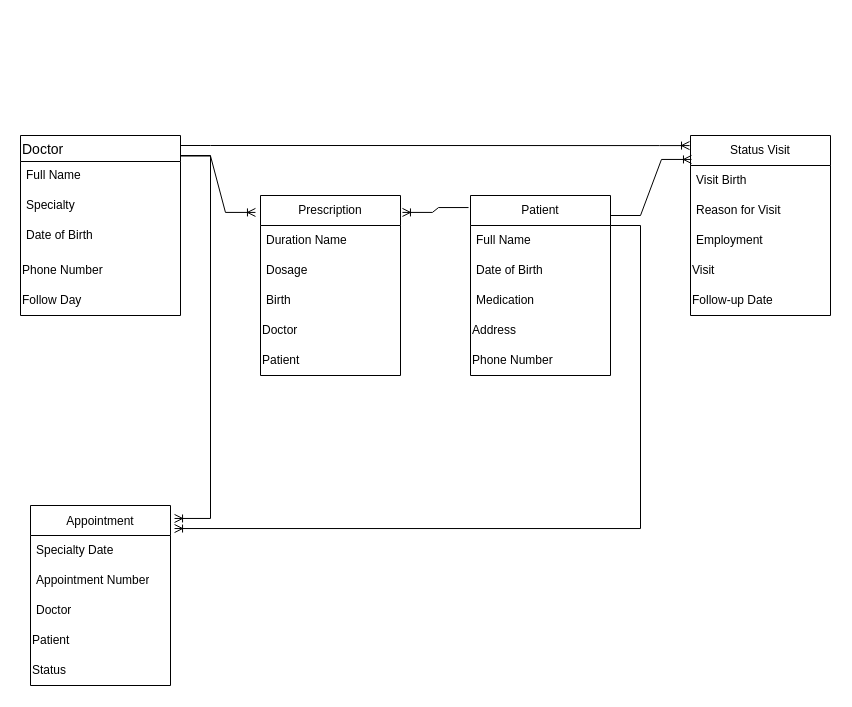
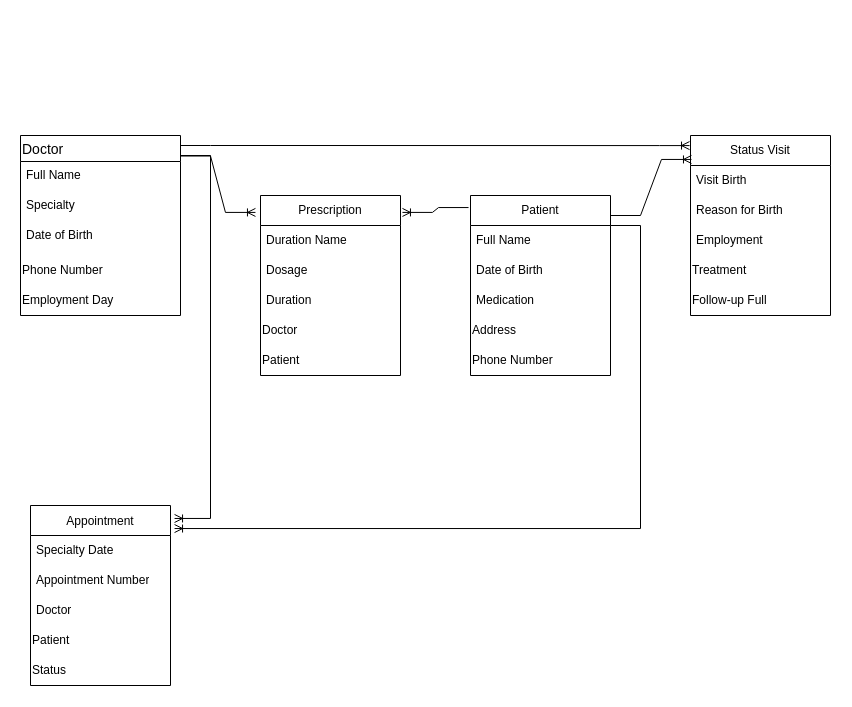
node "Reason for Visit": label "Reason for Visit" -> "Reason for Birth"
node "Visit": label "Visit" -> "Treatment"
node "Follow Day": label "Follow Day" -> "Employment Day"
node "Birth": label "Birth" -> "Duration"
node "Follow-up Date": label "Follow-up Date" -> "Follow-up Full"
